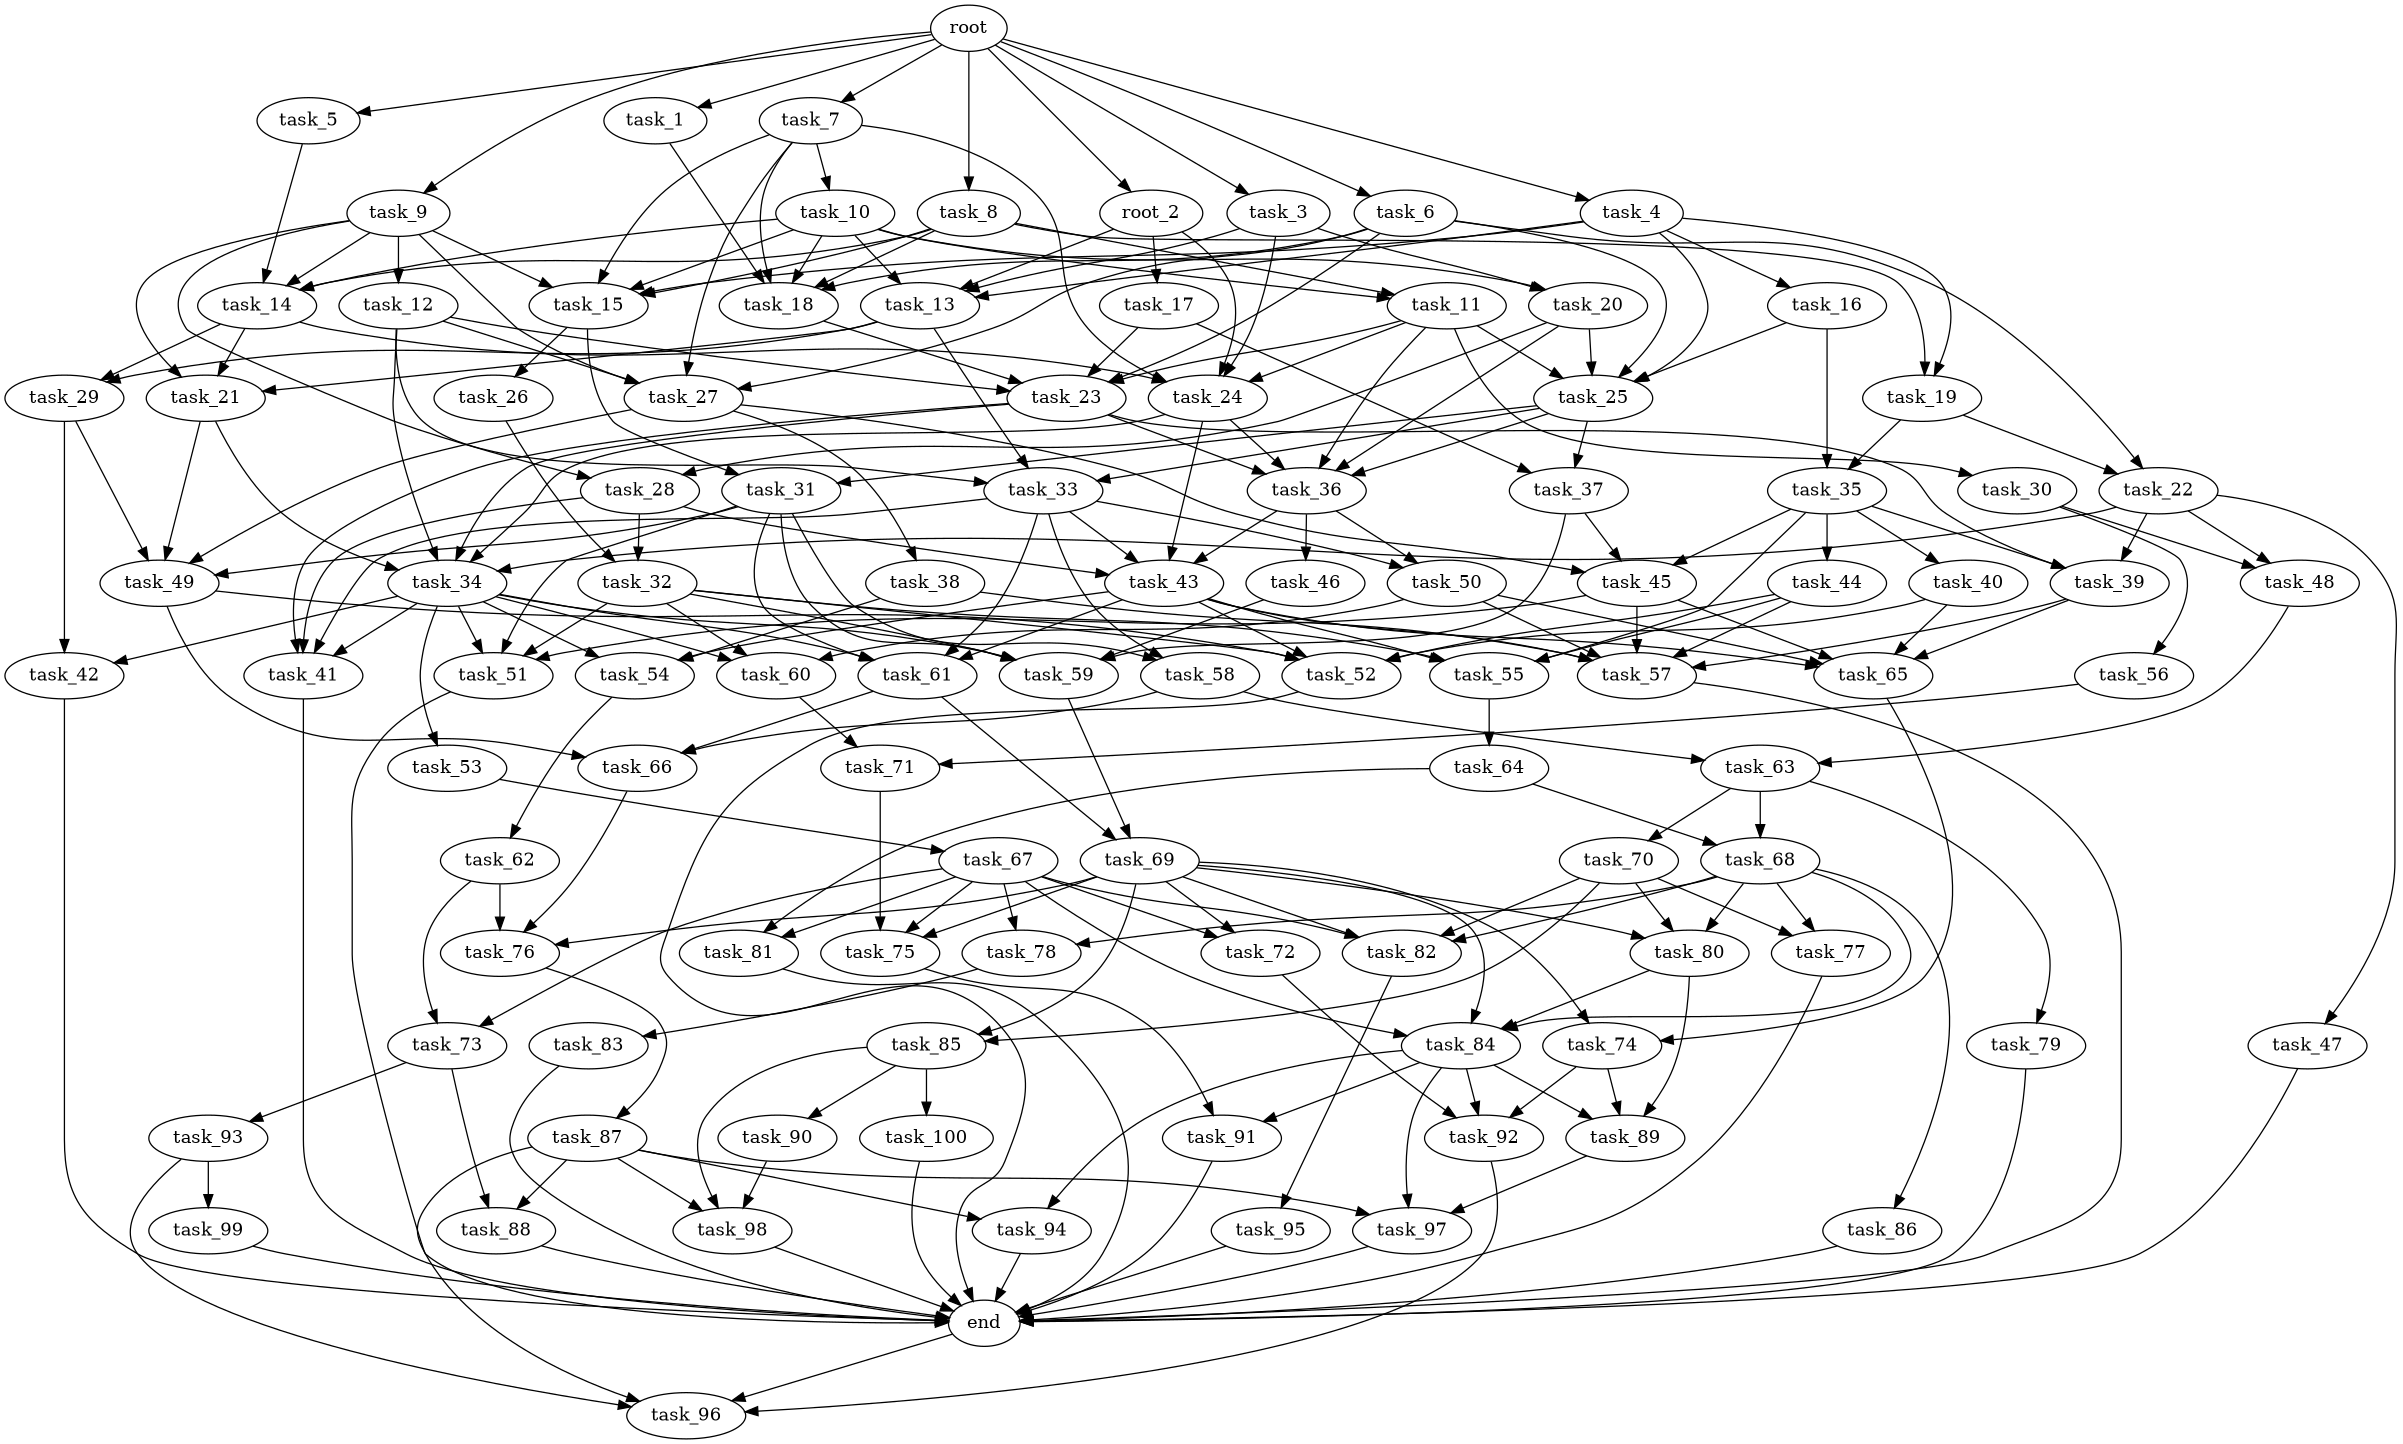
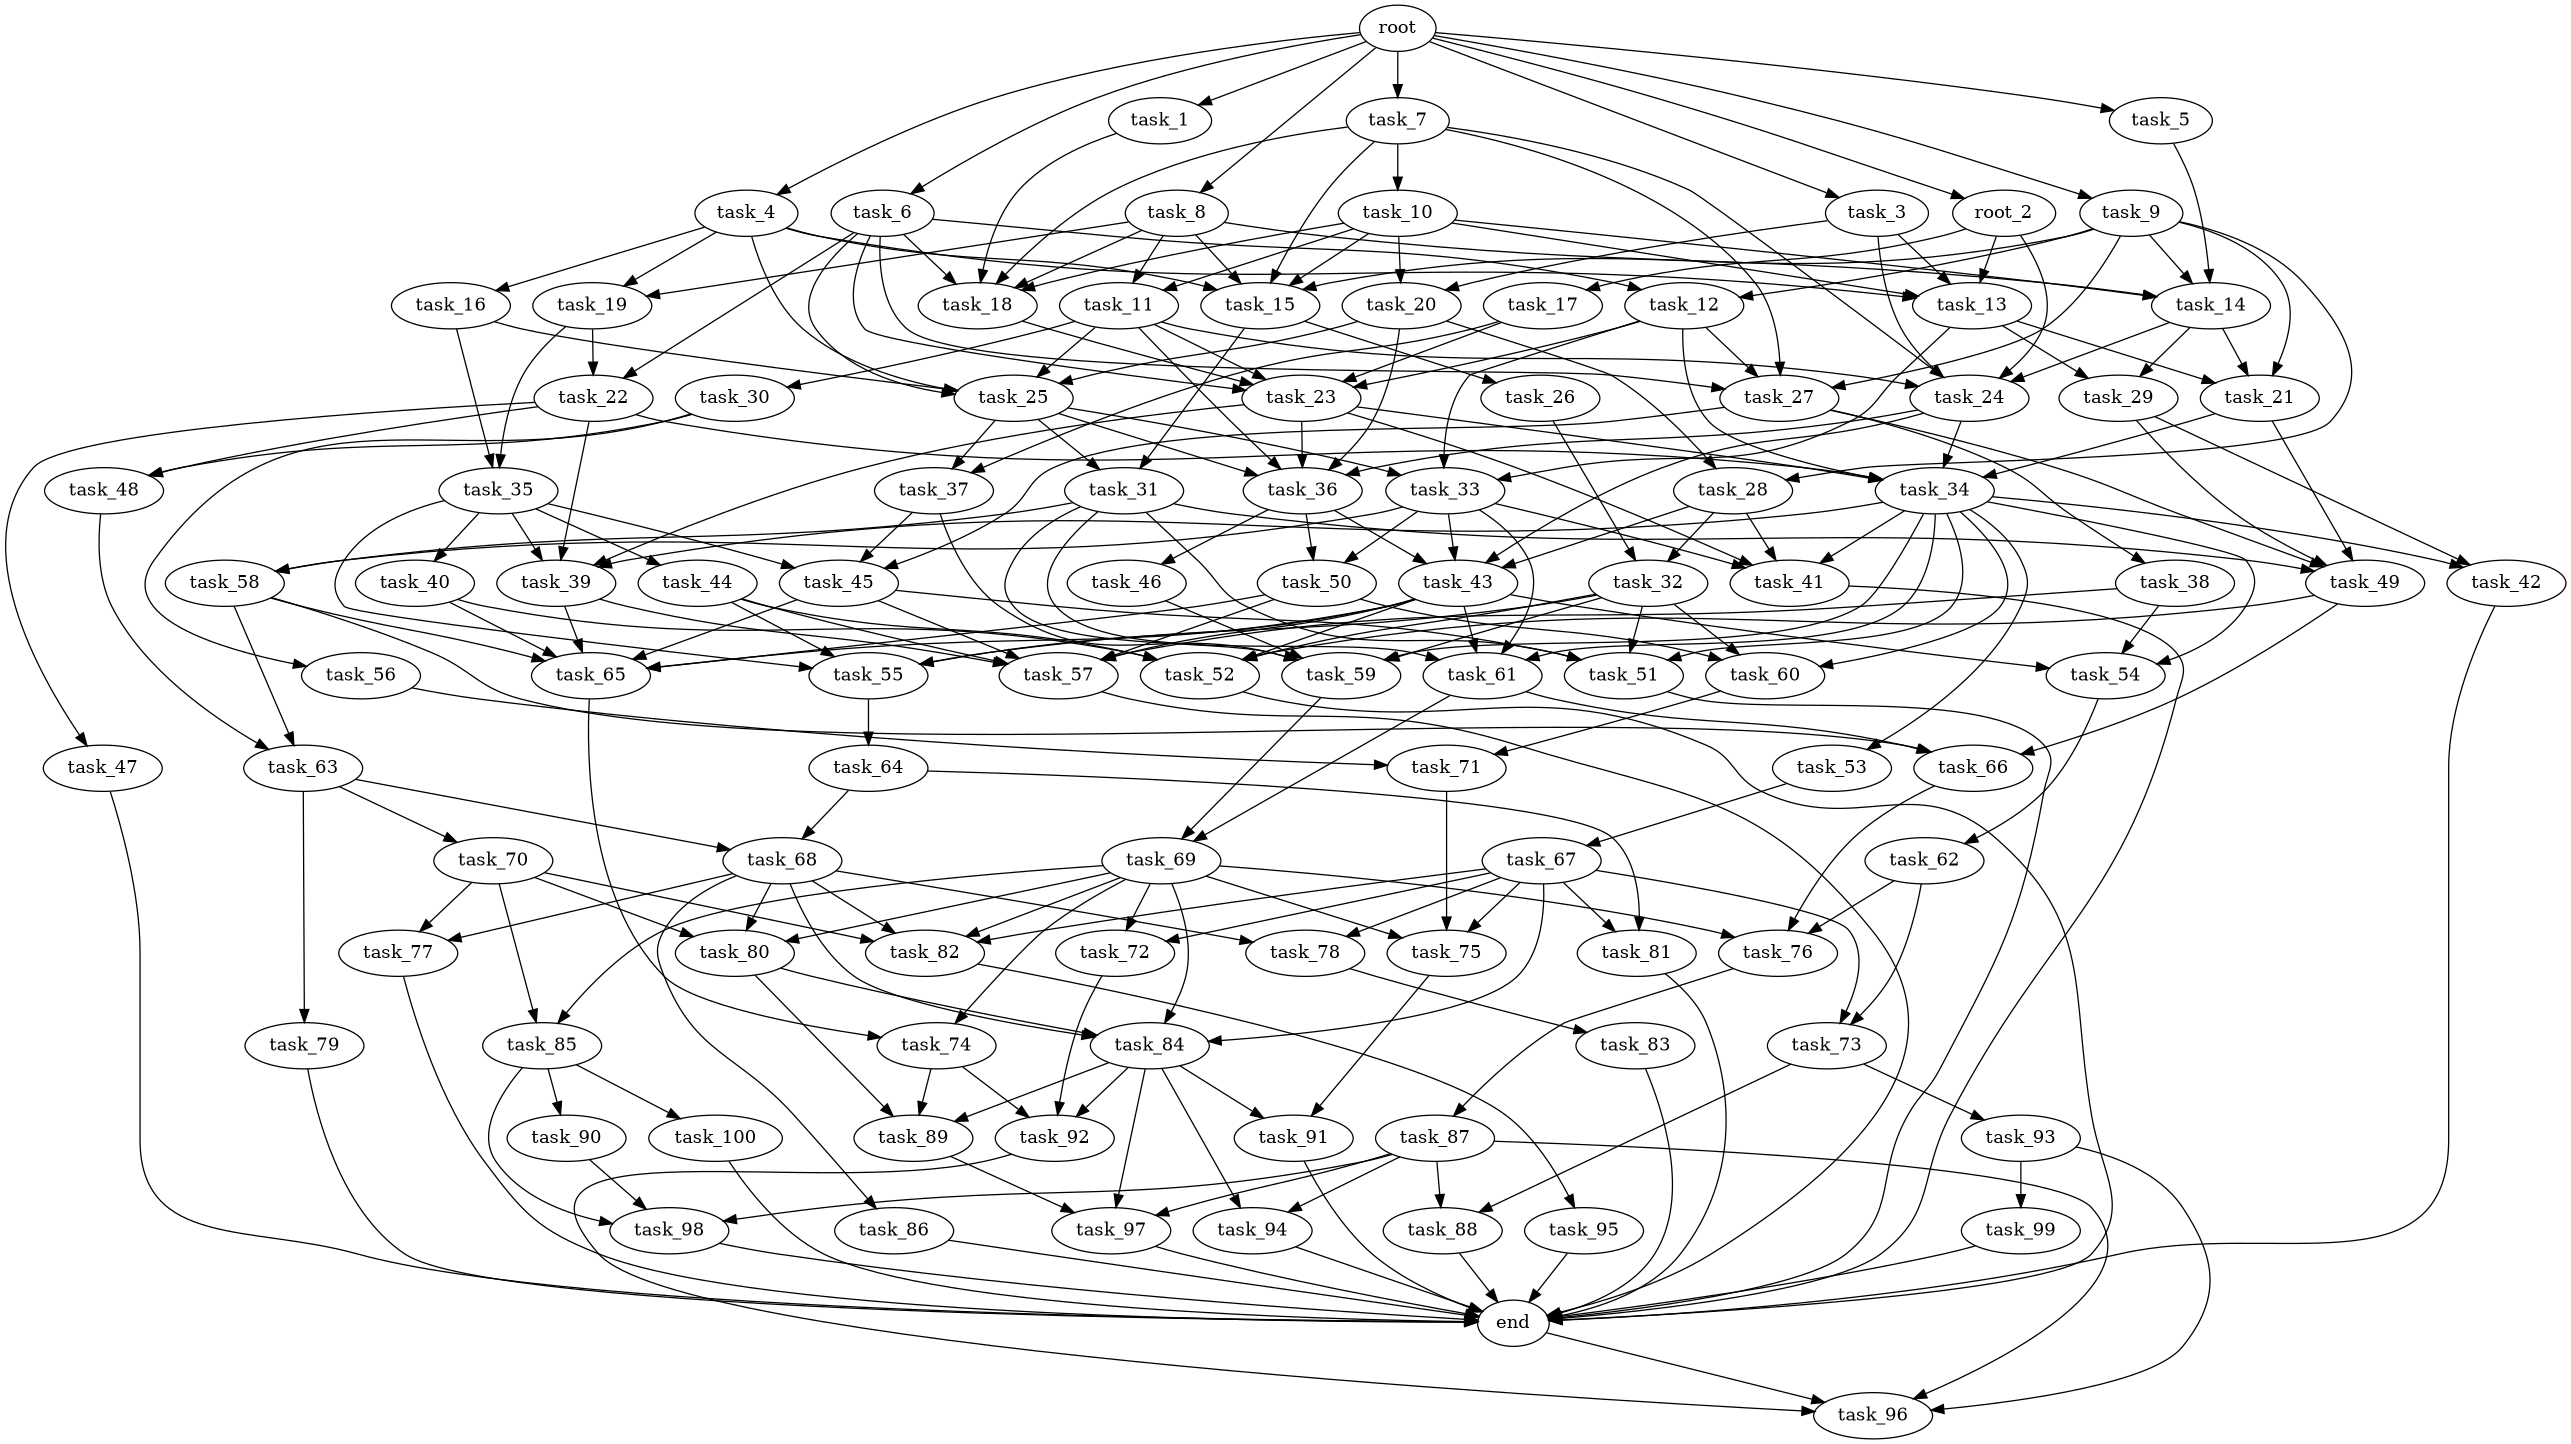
edge "task_6" -> "task_12": added
edge "task_34" -> "task_39": added
edge "task_58" -> "task_65": added
